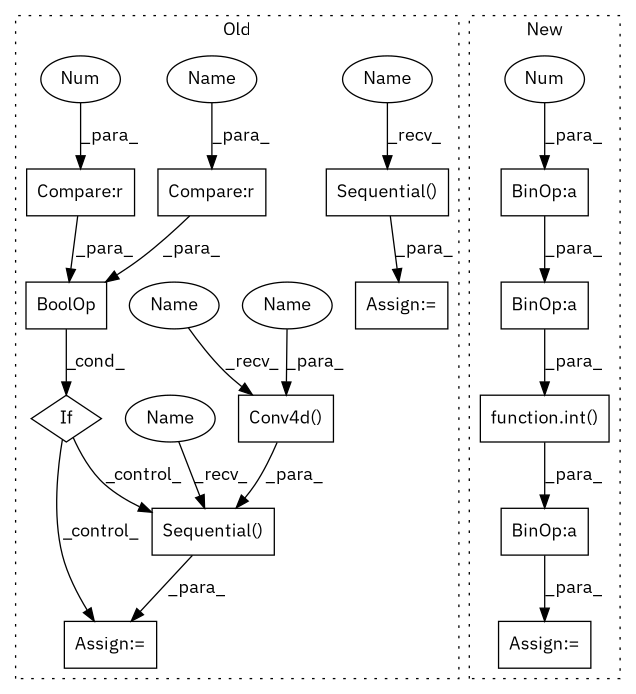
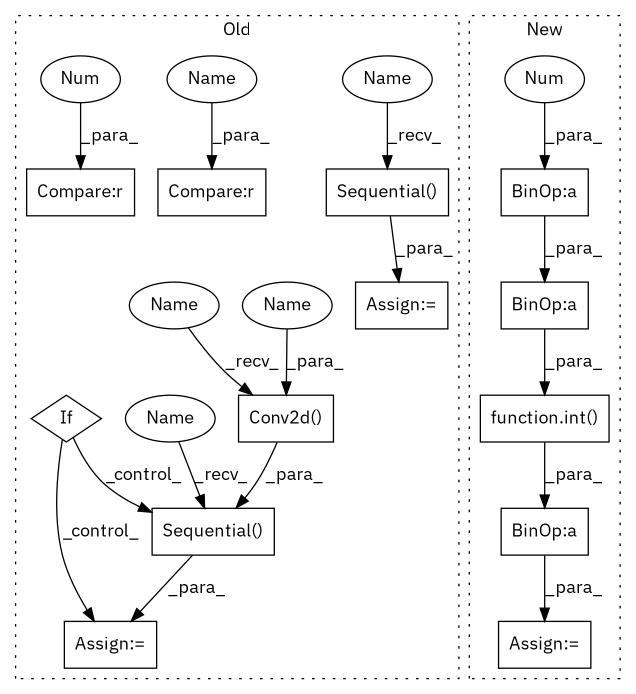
node "BoolOp": removed
node "Conv4d()": label "Conv4d()" -> "Conv2d()"
